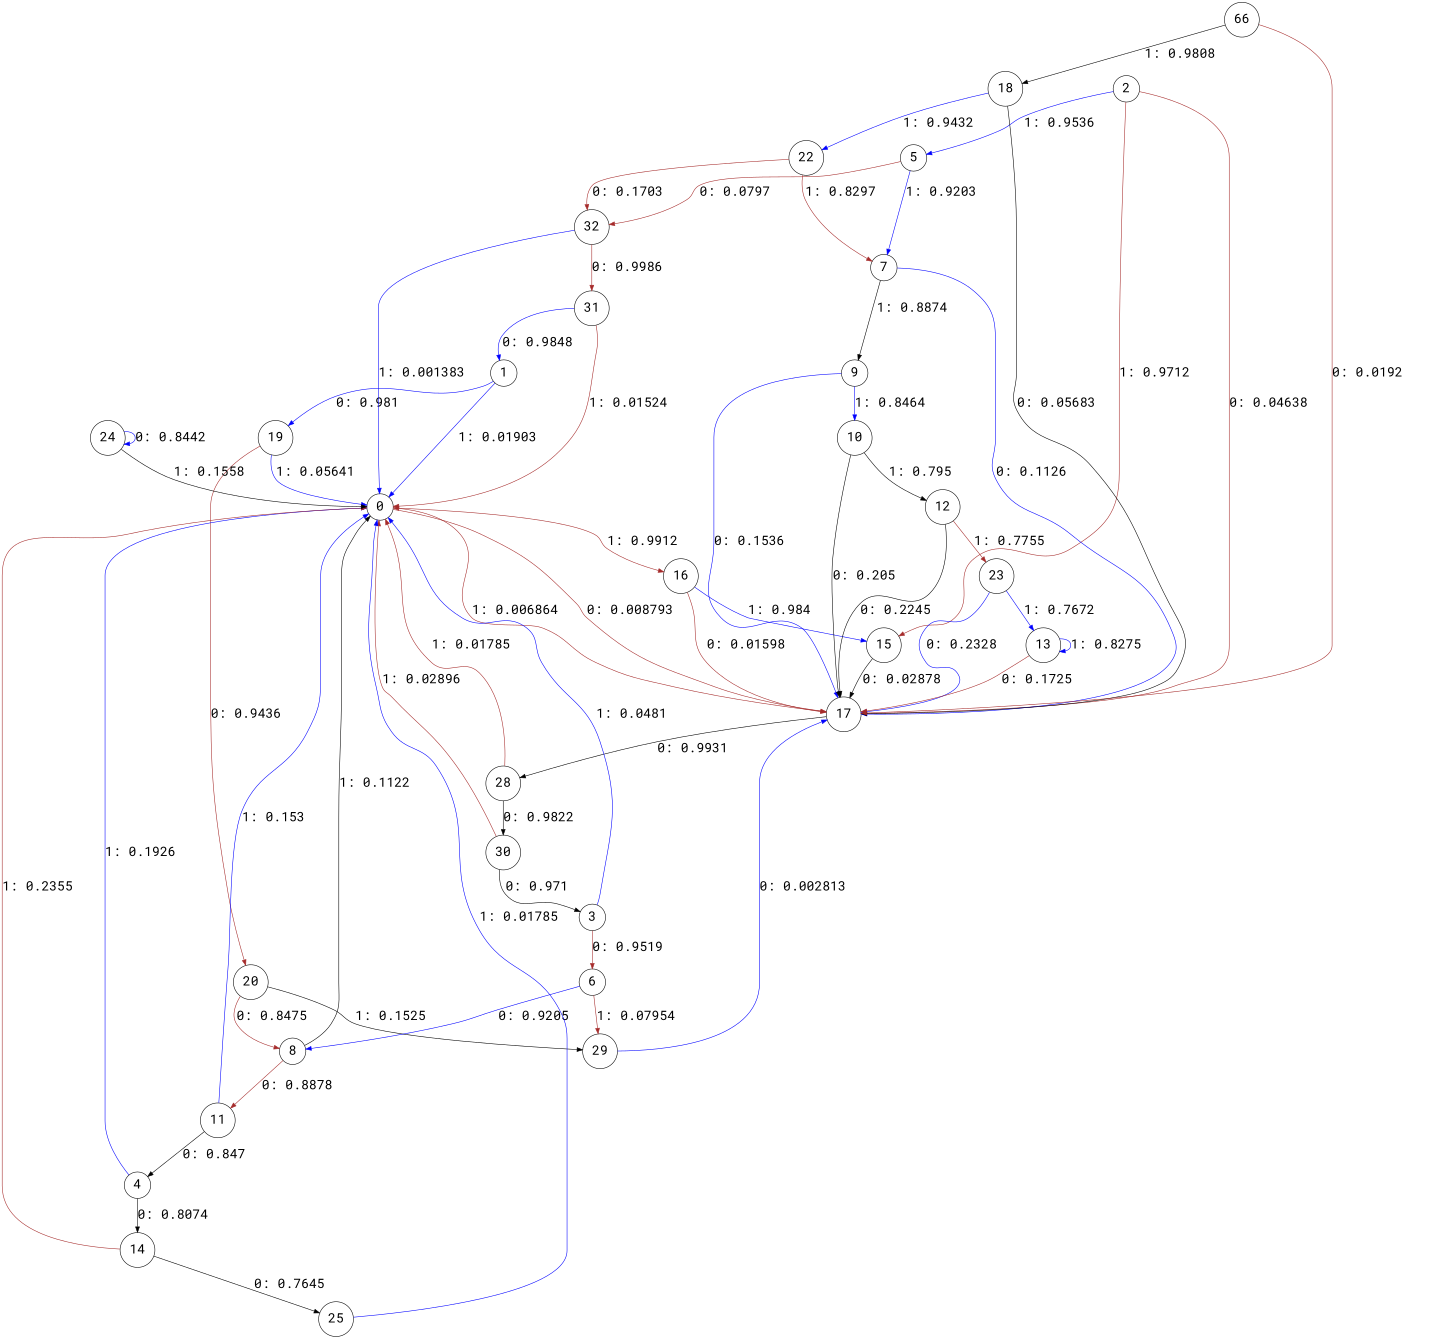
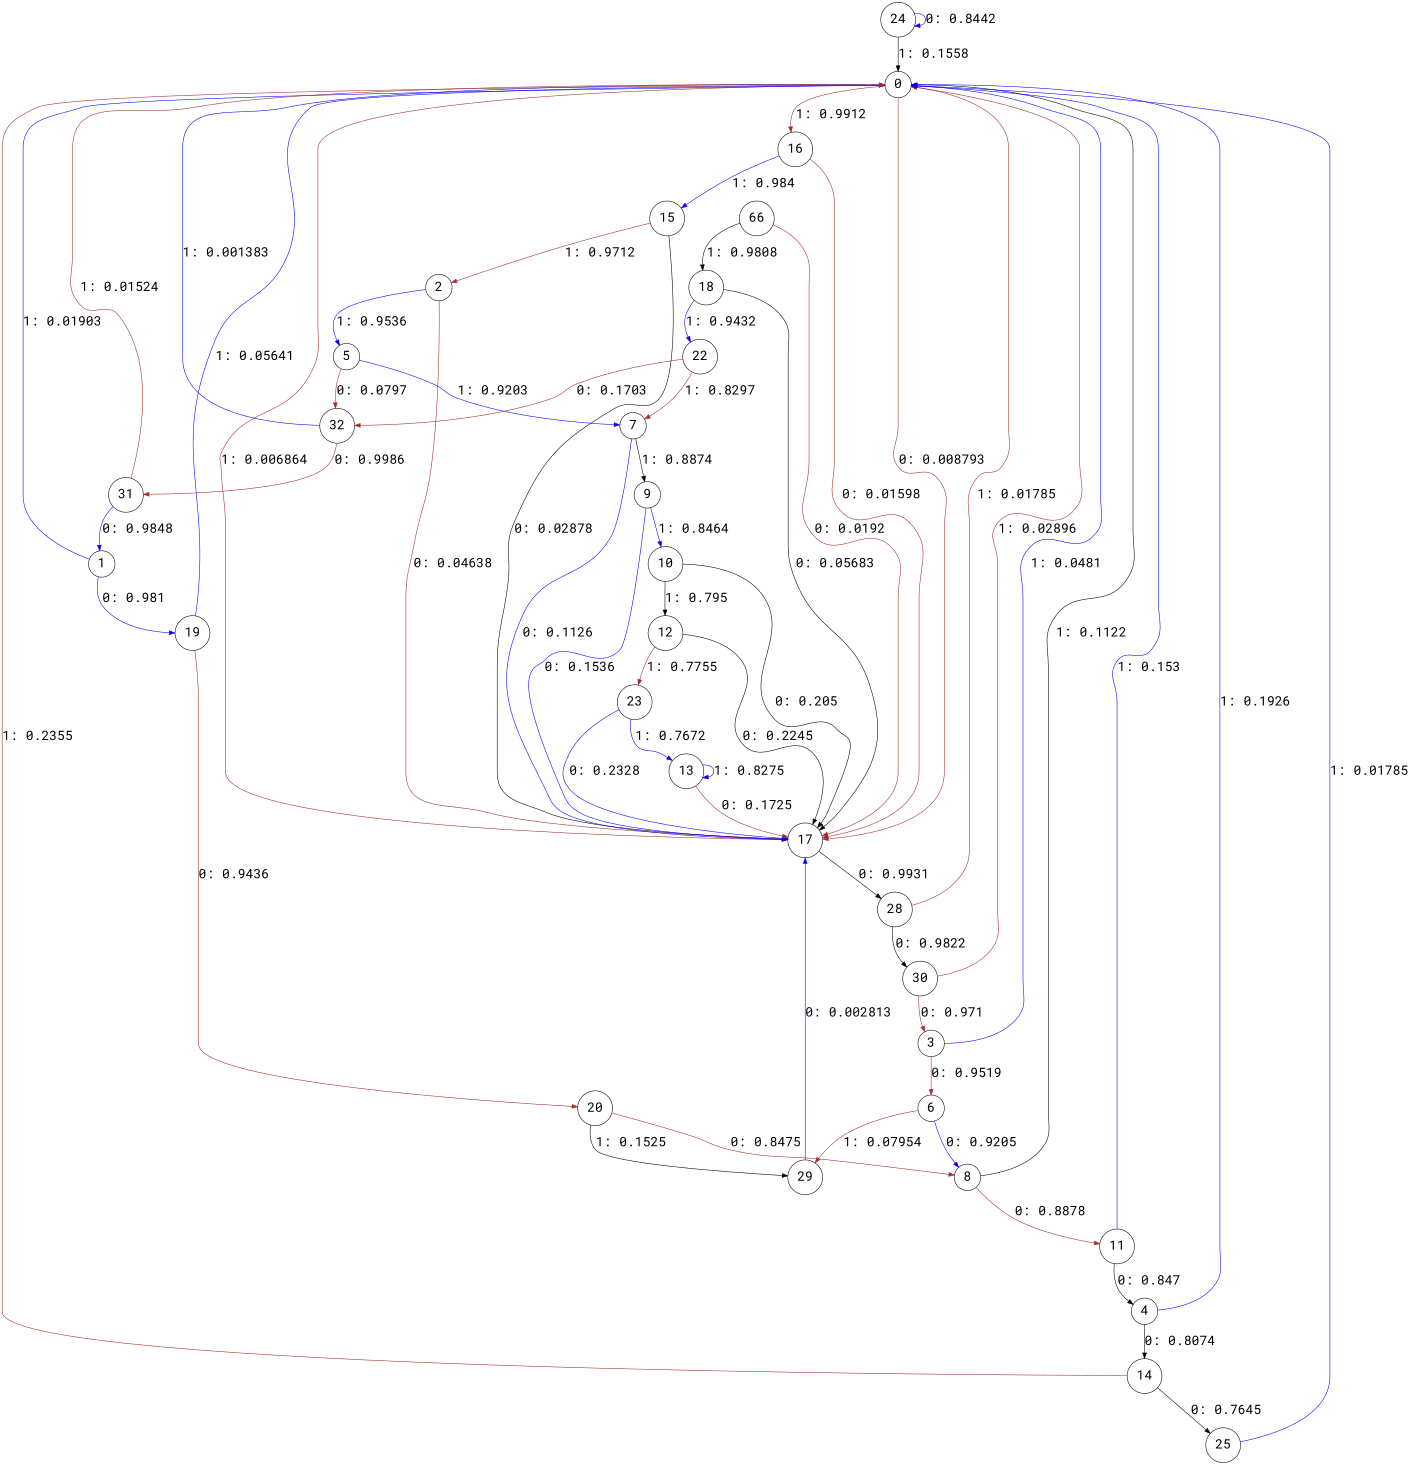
edge "2" -> "15": reversed
edge "30" -> "3": color black -> brown
